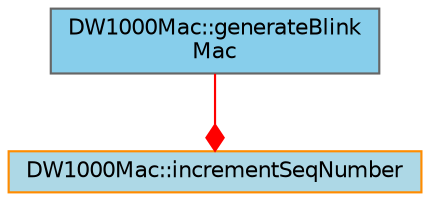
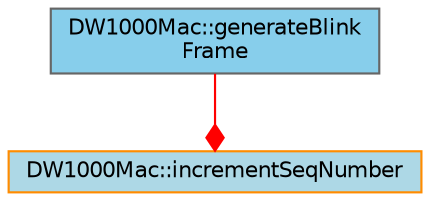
node "DW1000Mac::generateBlink Mac": label "DW1000Mac::generateBlink Mac" -> "DW1000Mac::generateBlink Frame"
